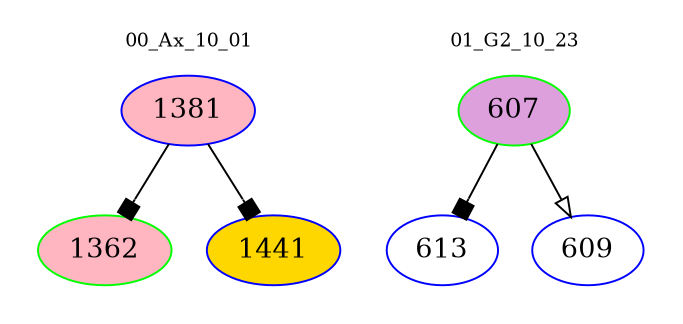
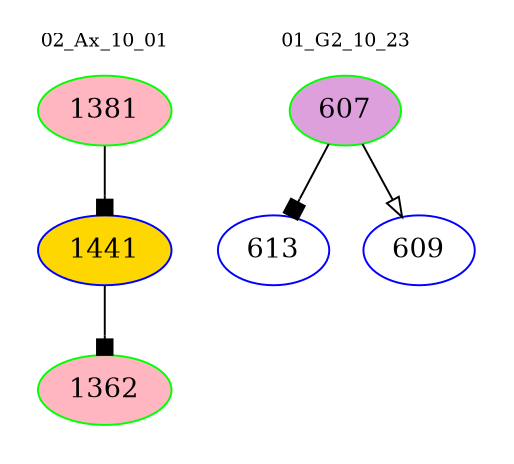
cluster "00_Ax_10_01": label "00_Ax_10_01" -> "02_Ax_10_01"
node "1381": color blue -> green
edge "1381" -> "1362": now "1441" -> "1362"
